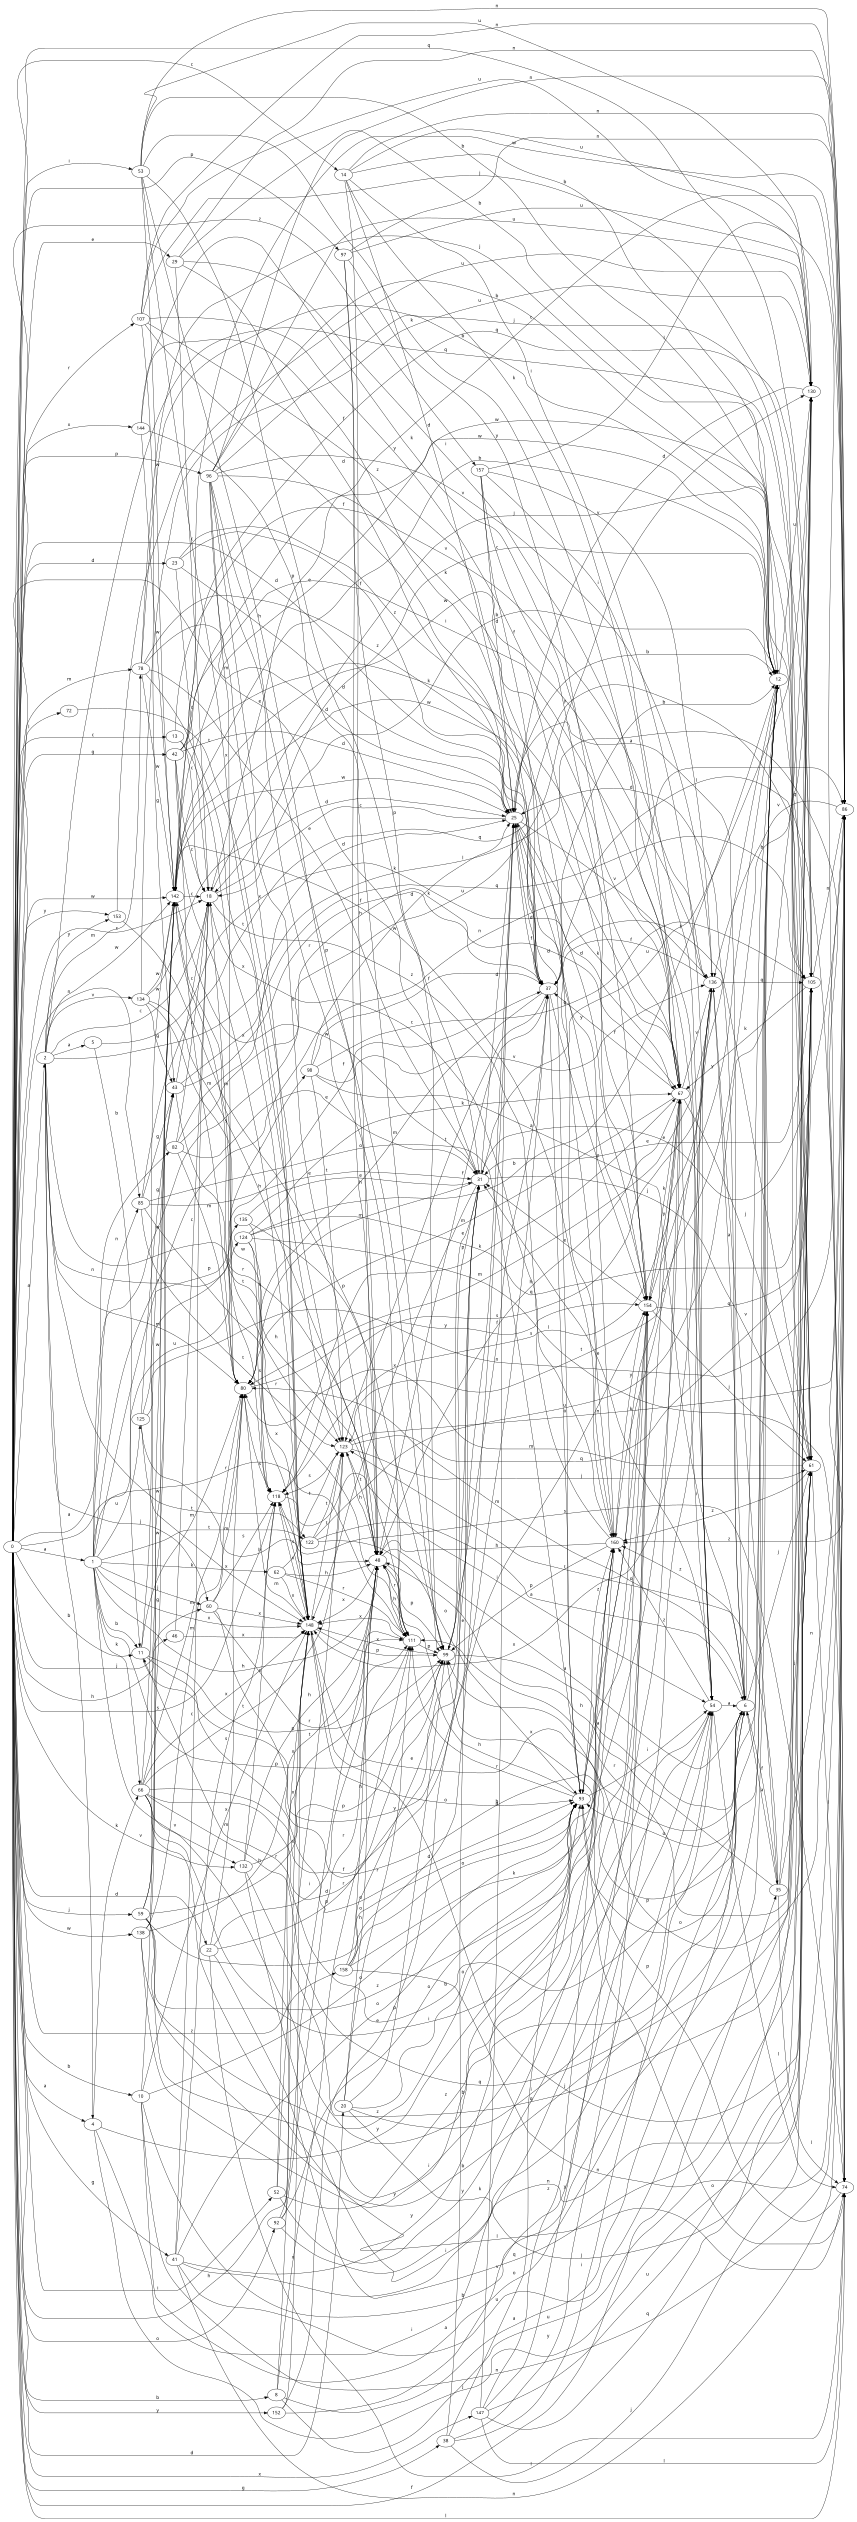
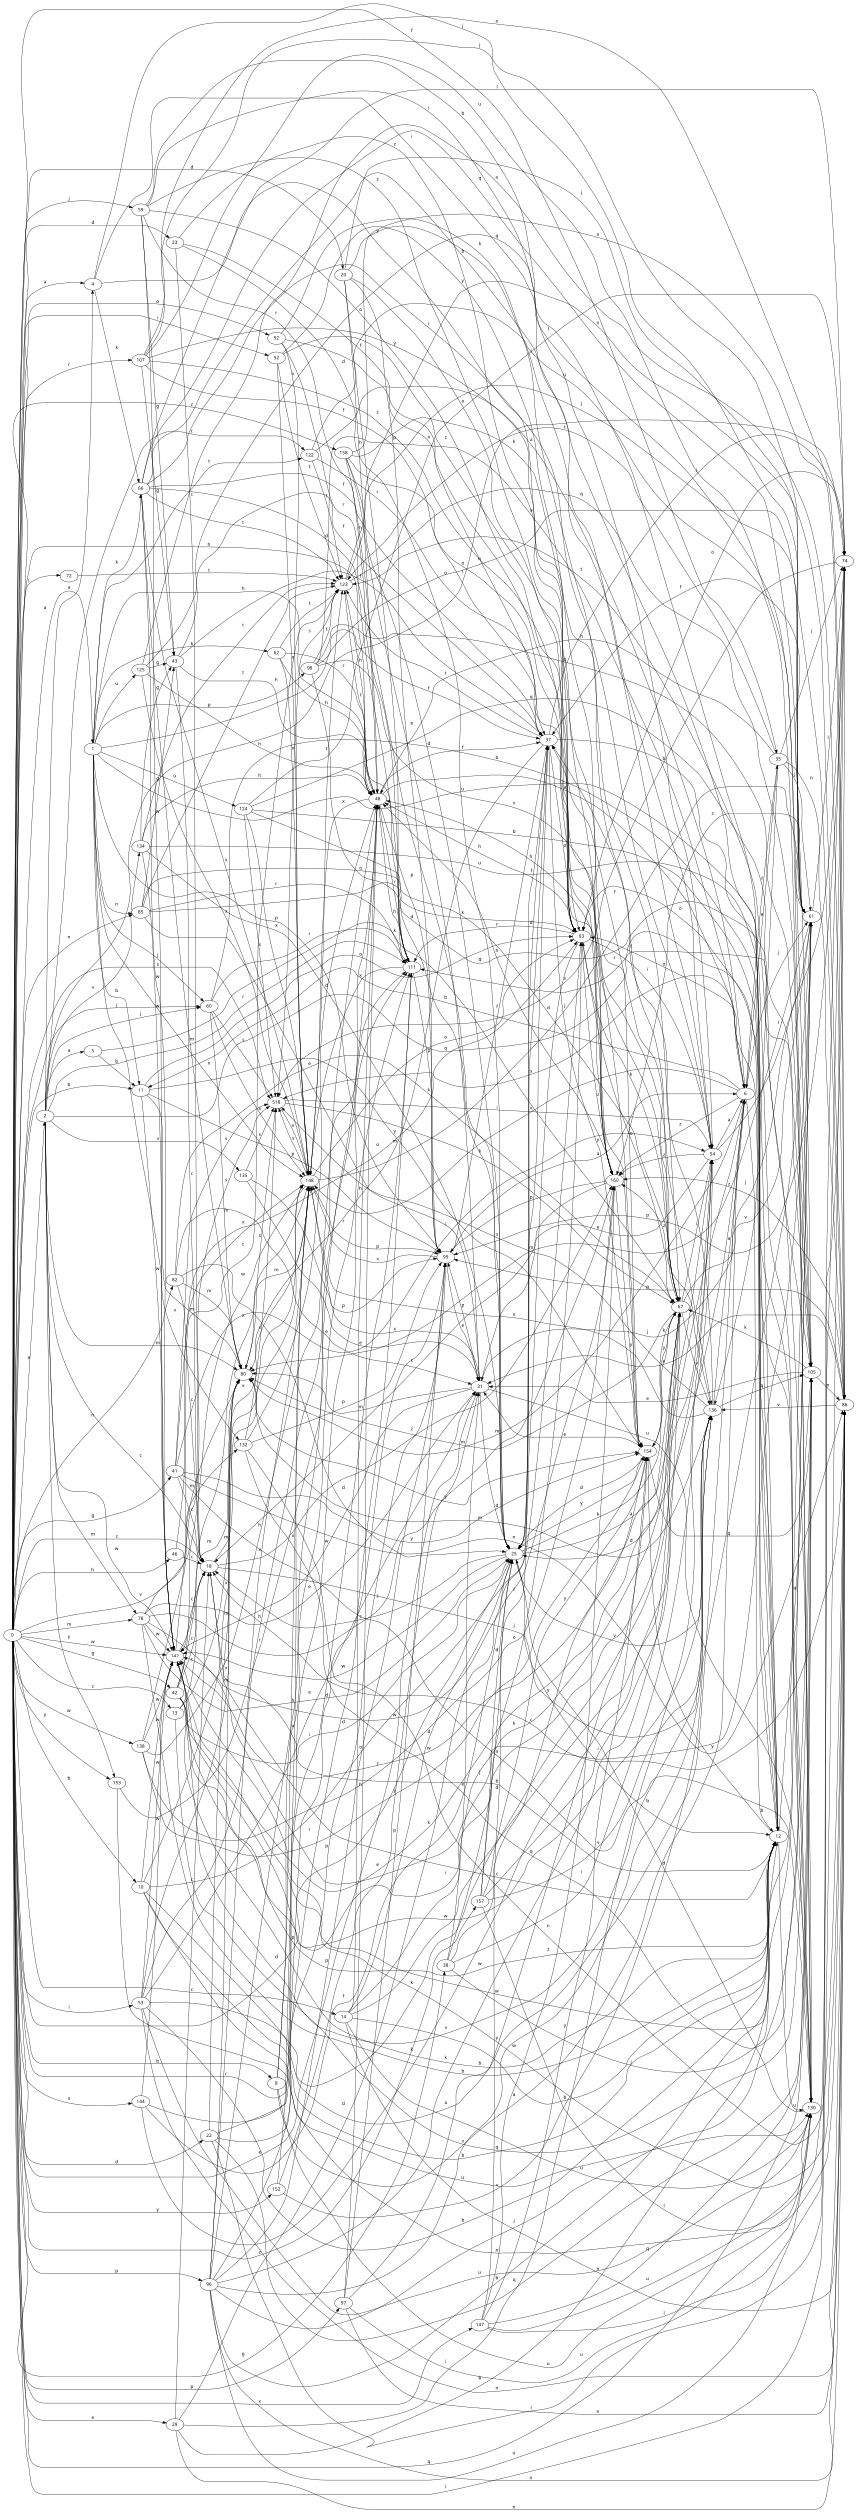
edge "154" -> "61": removed, label "j"
node "118": label "118" -> "518"
